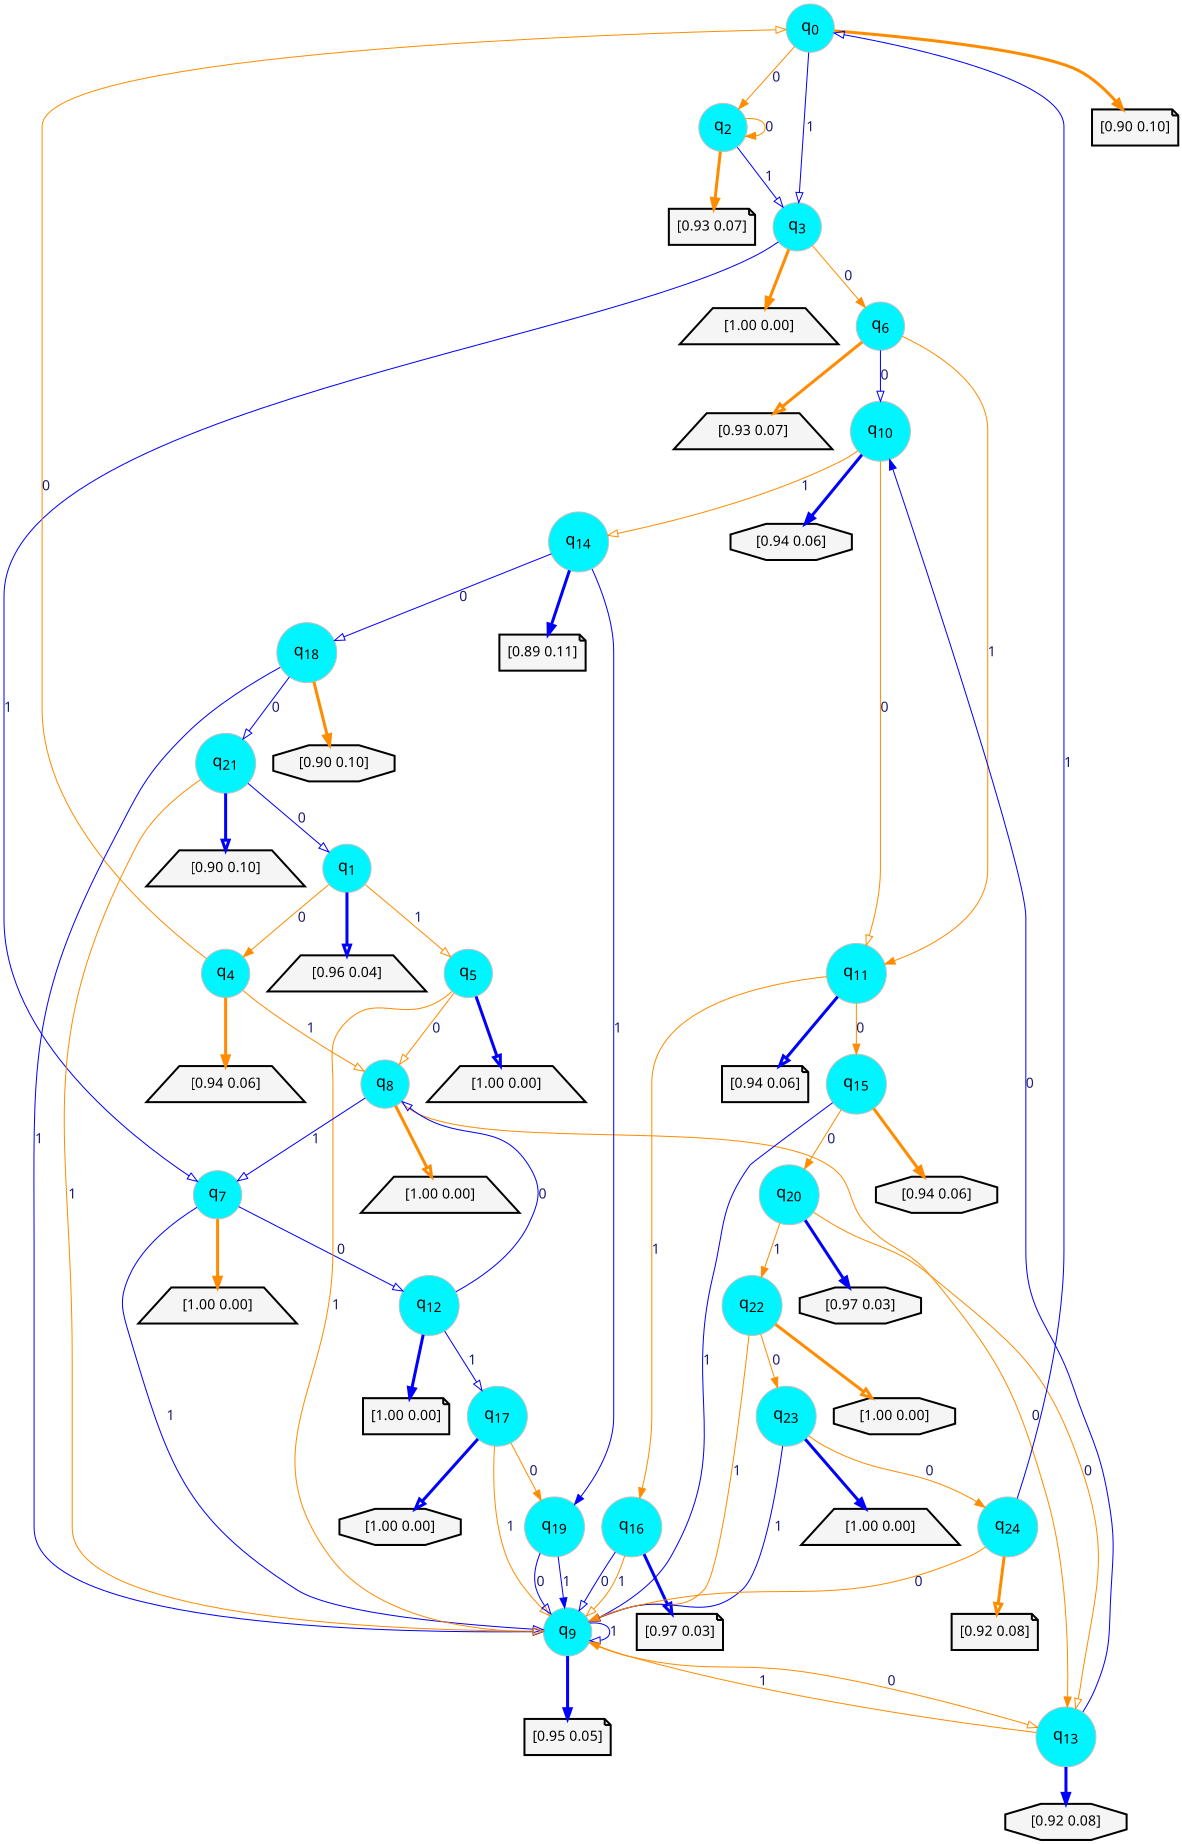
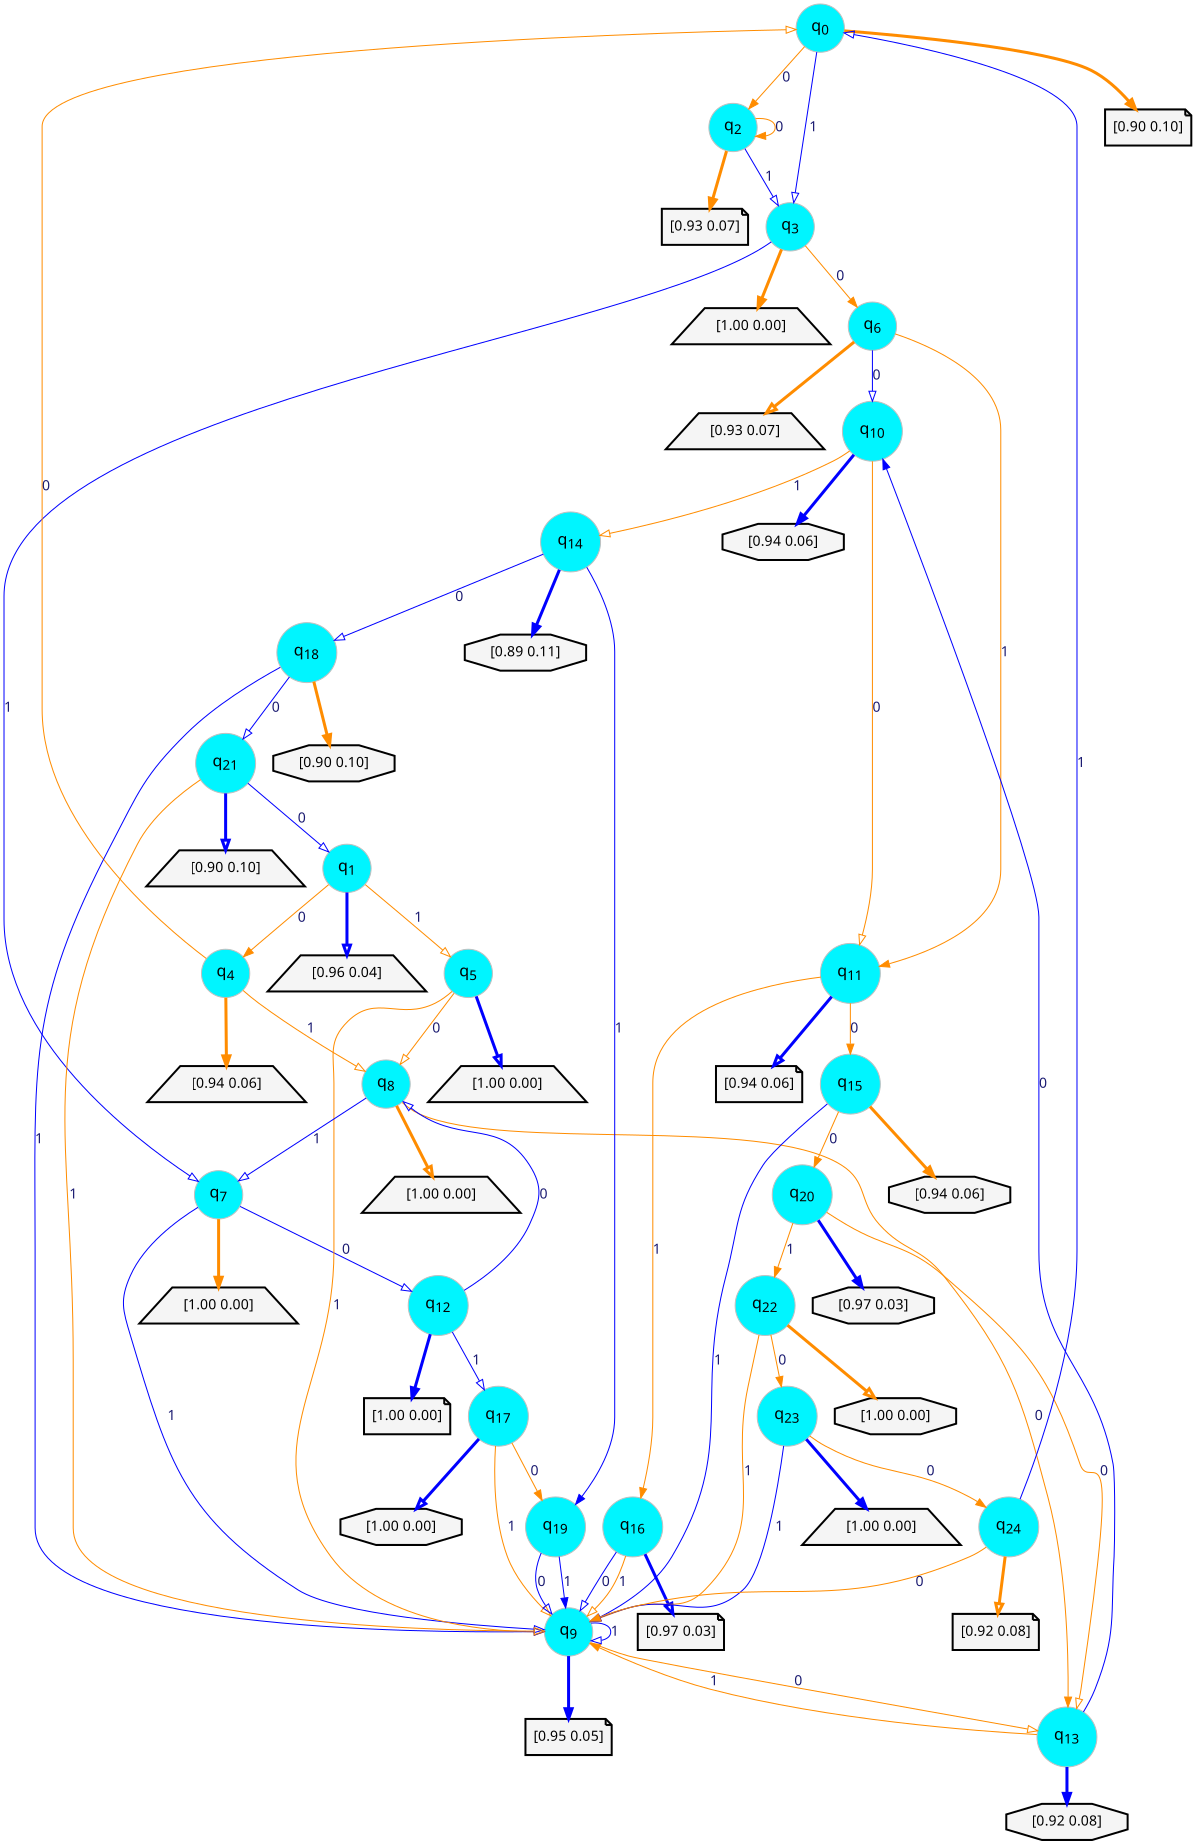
node "[0.89 0.11]": shape note -> octagon
